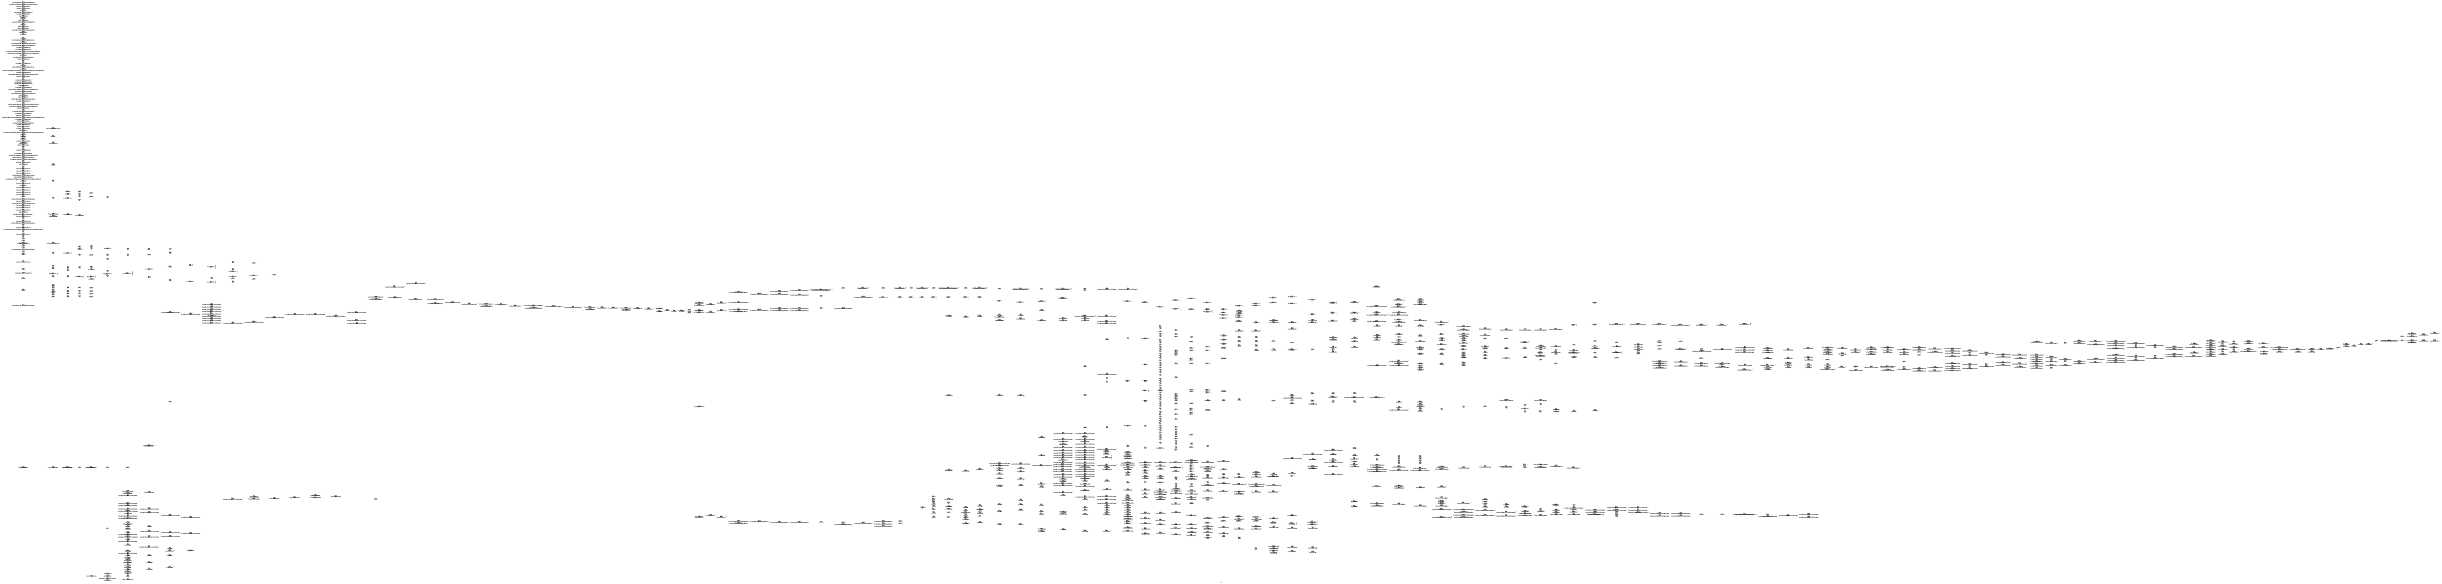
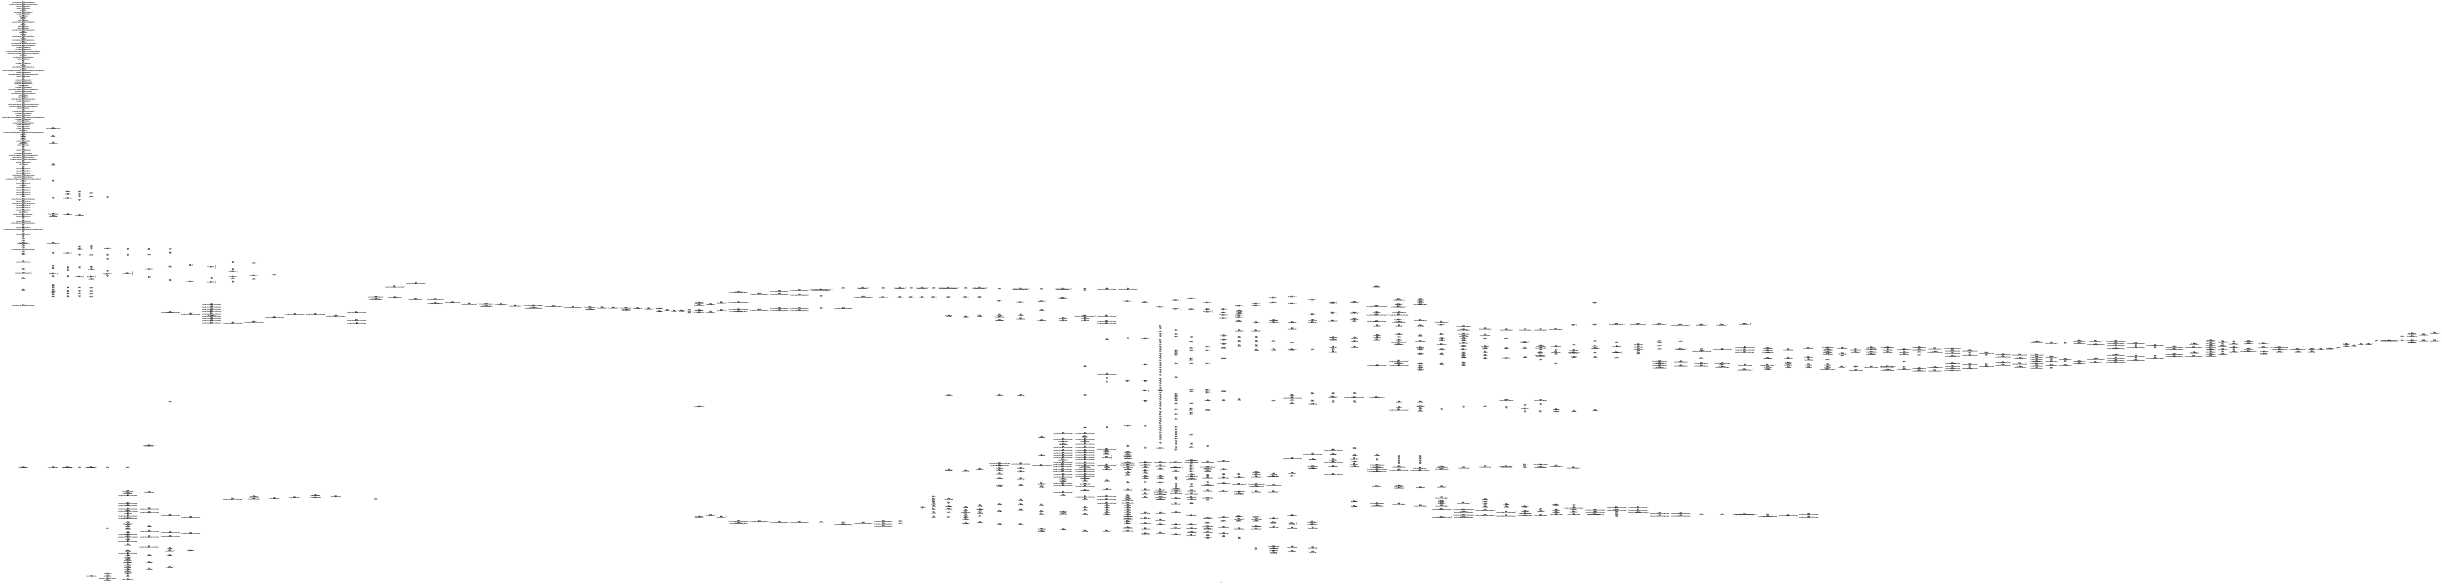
node "NodeID: 199": added
node "NodeID: 486": removed
